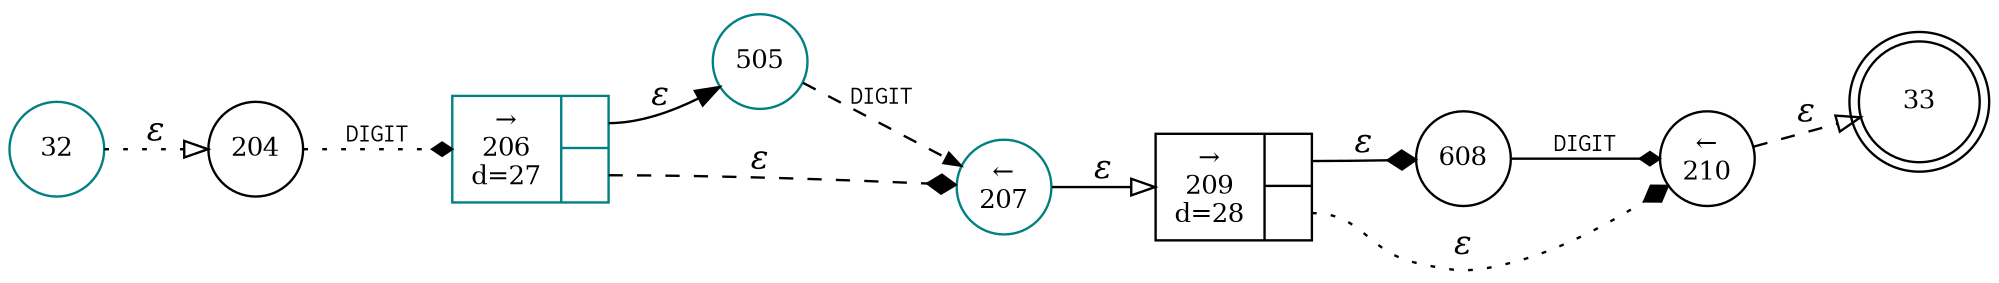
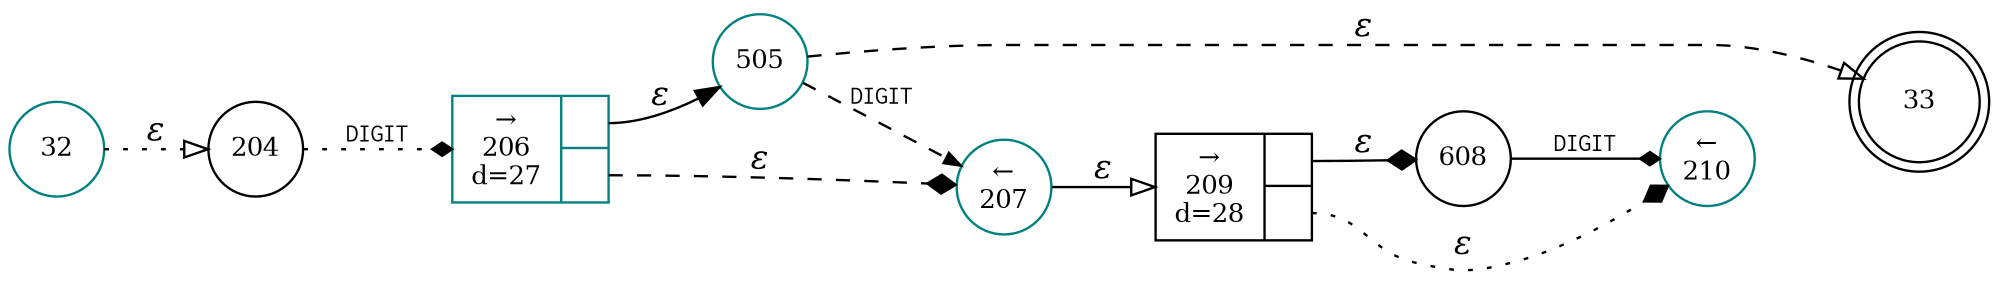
edge "← 210" -> "33": now "505" -> "33"
node "← 210": color black -> teal
